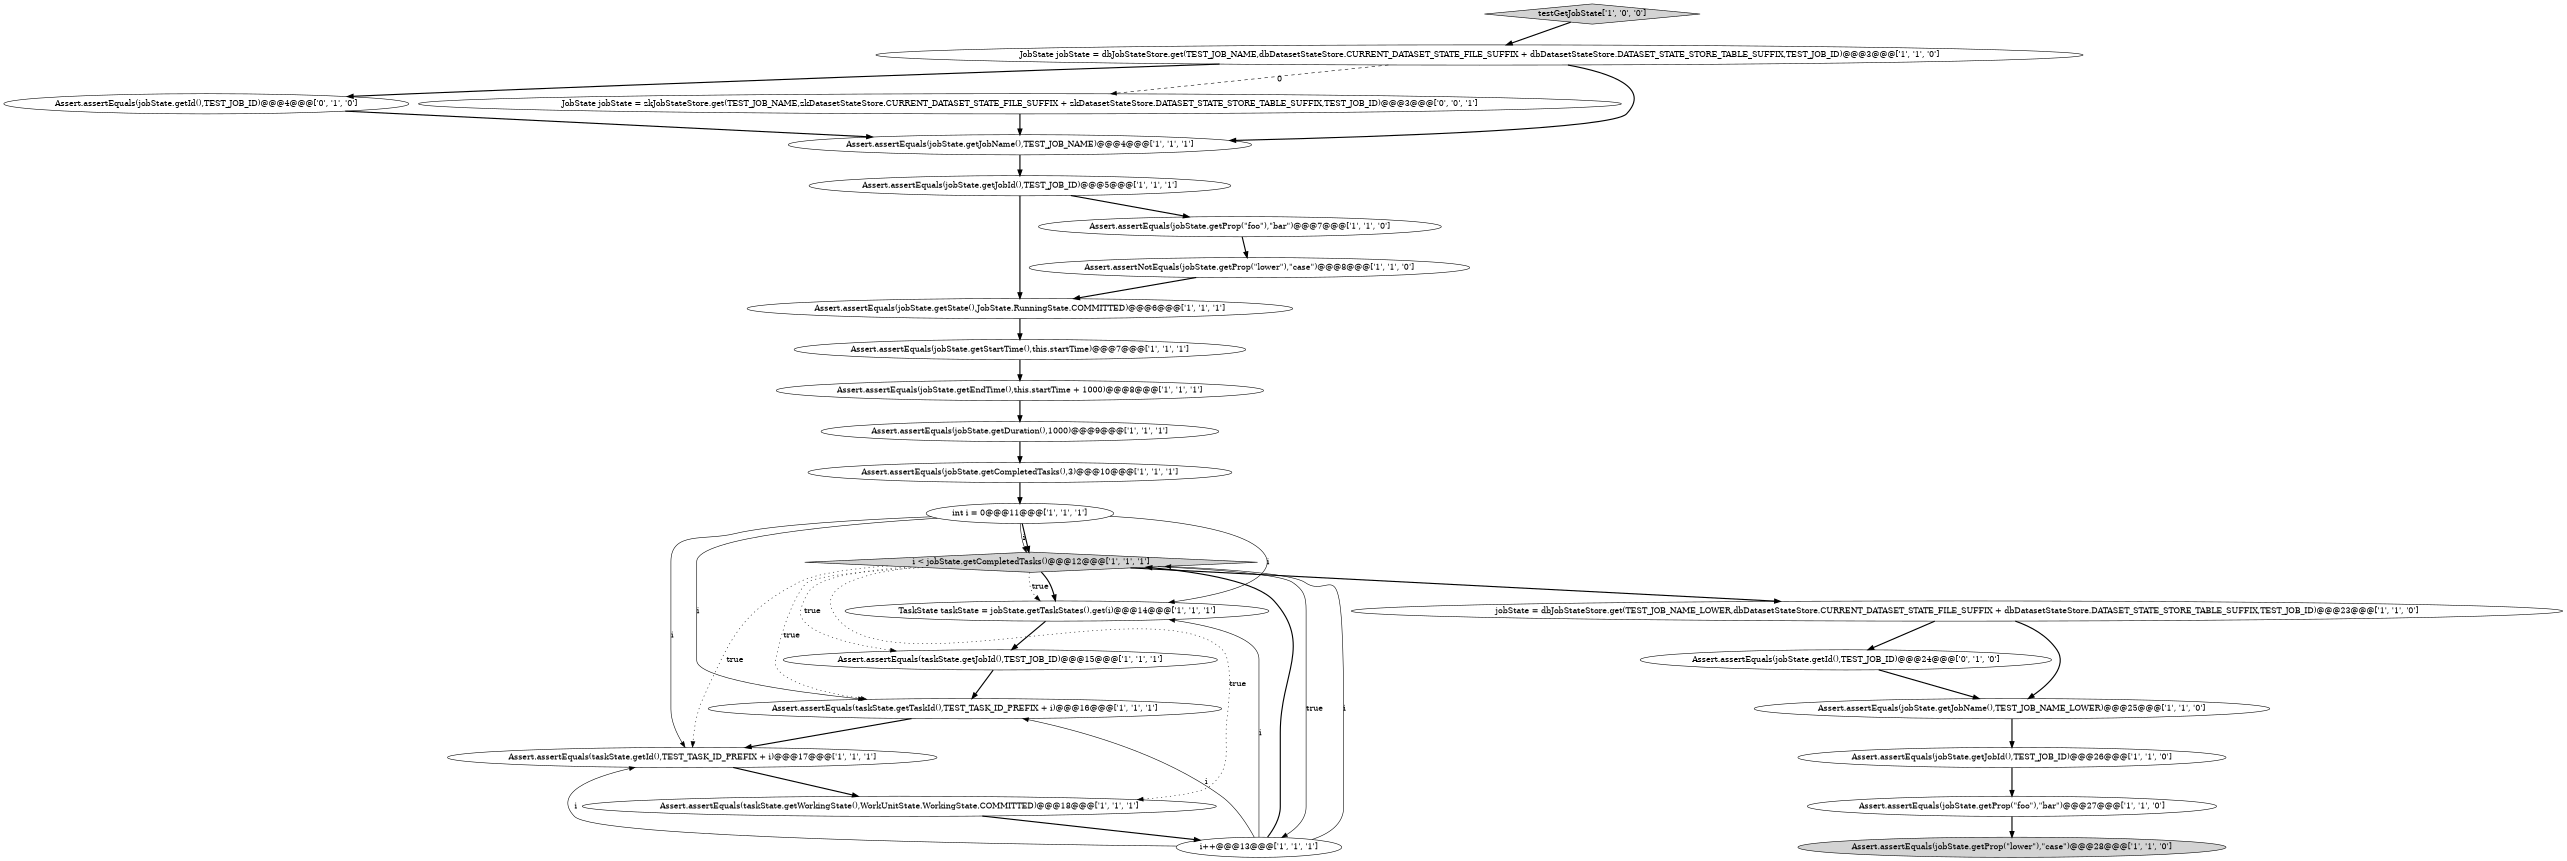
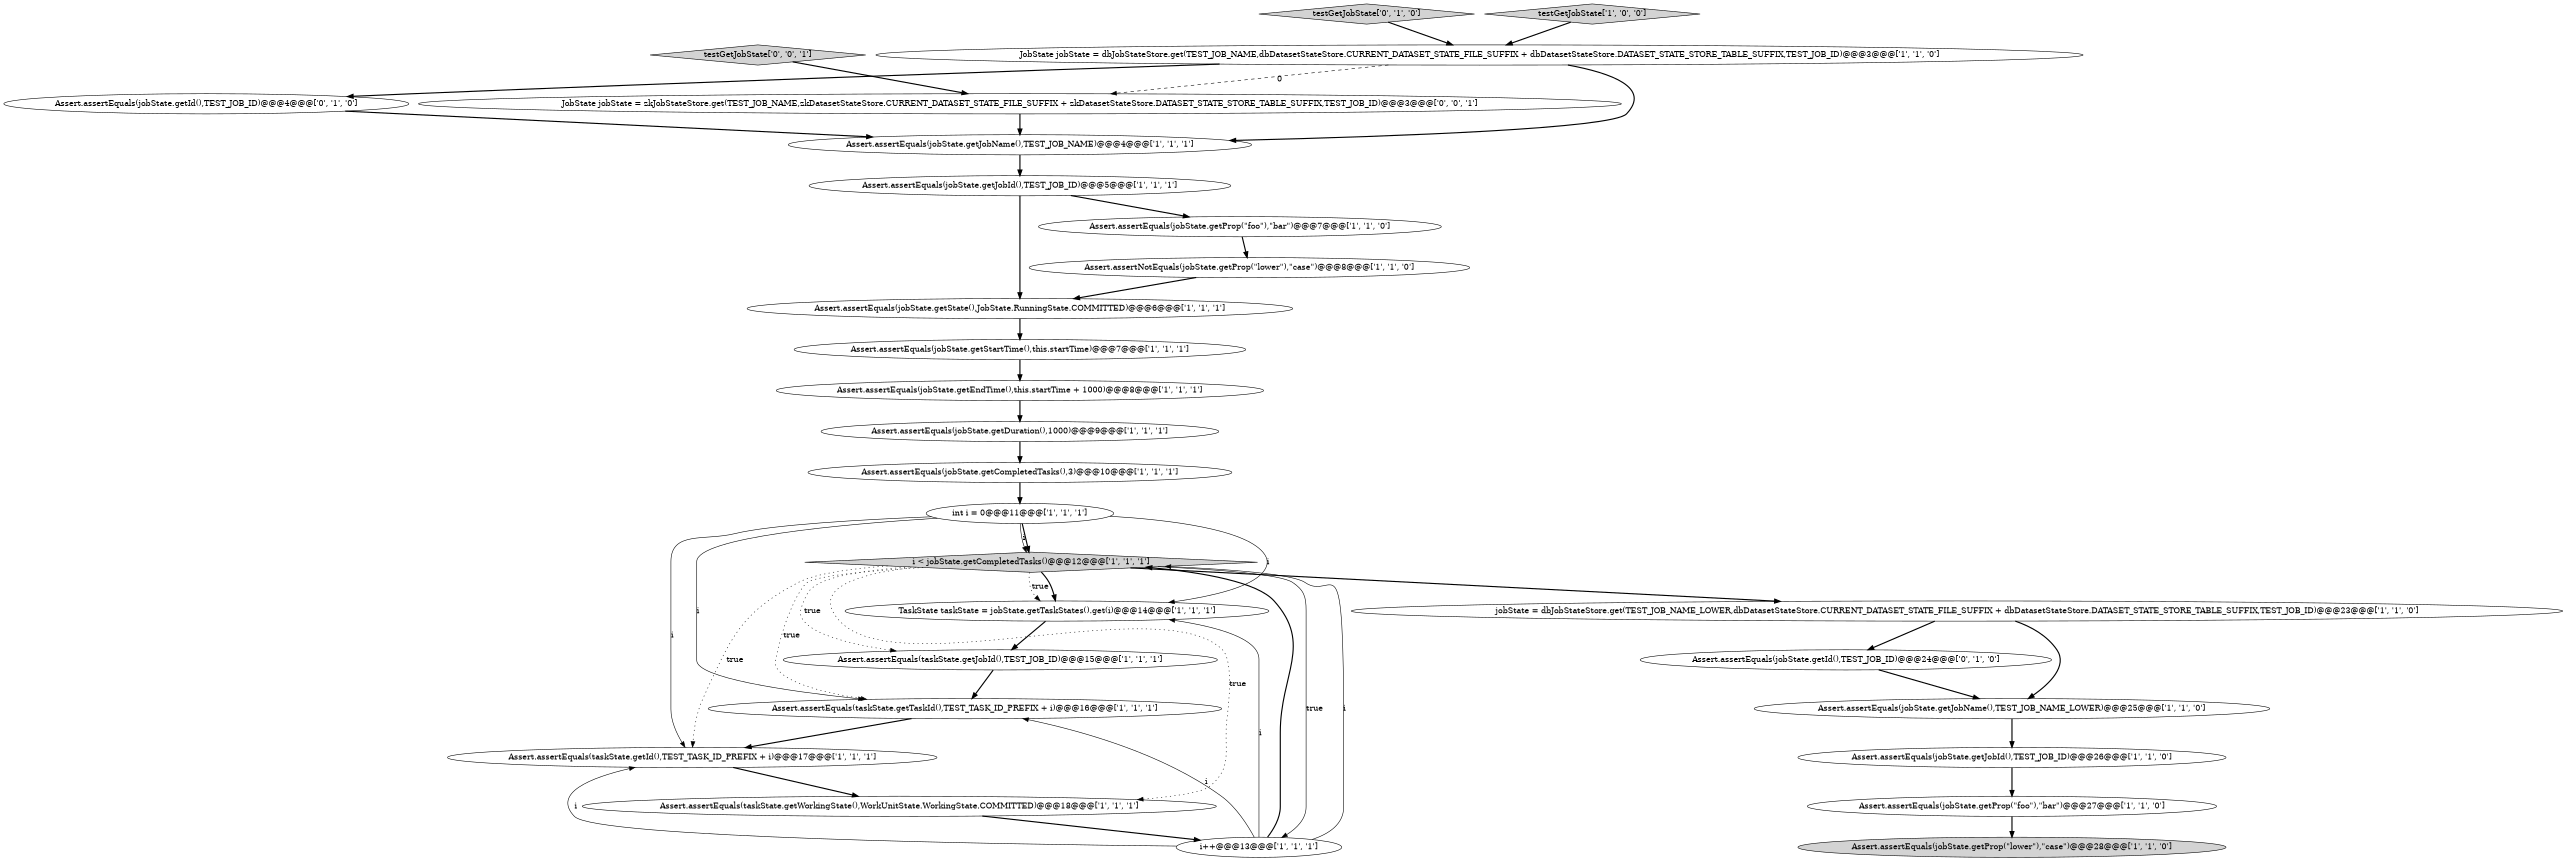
node "testGetJobState['0', '1', '0']": added
node "testGetJobState['0', '0', '1']": added
